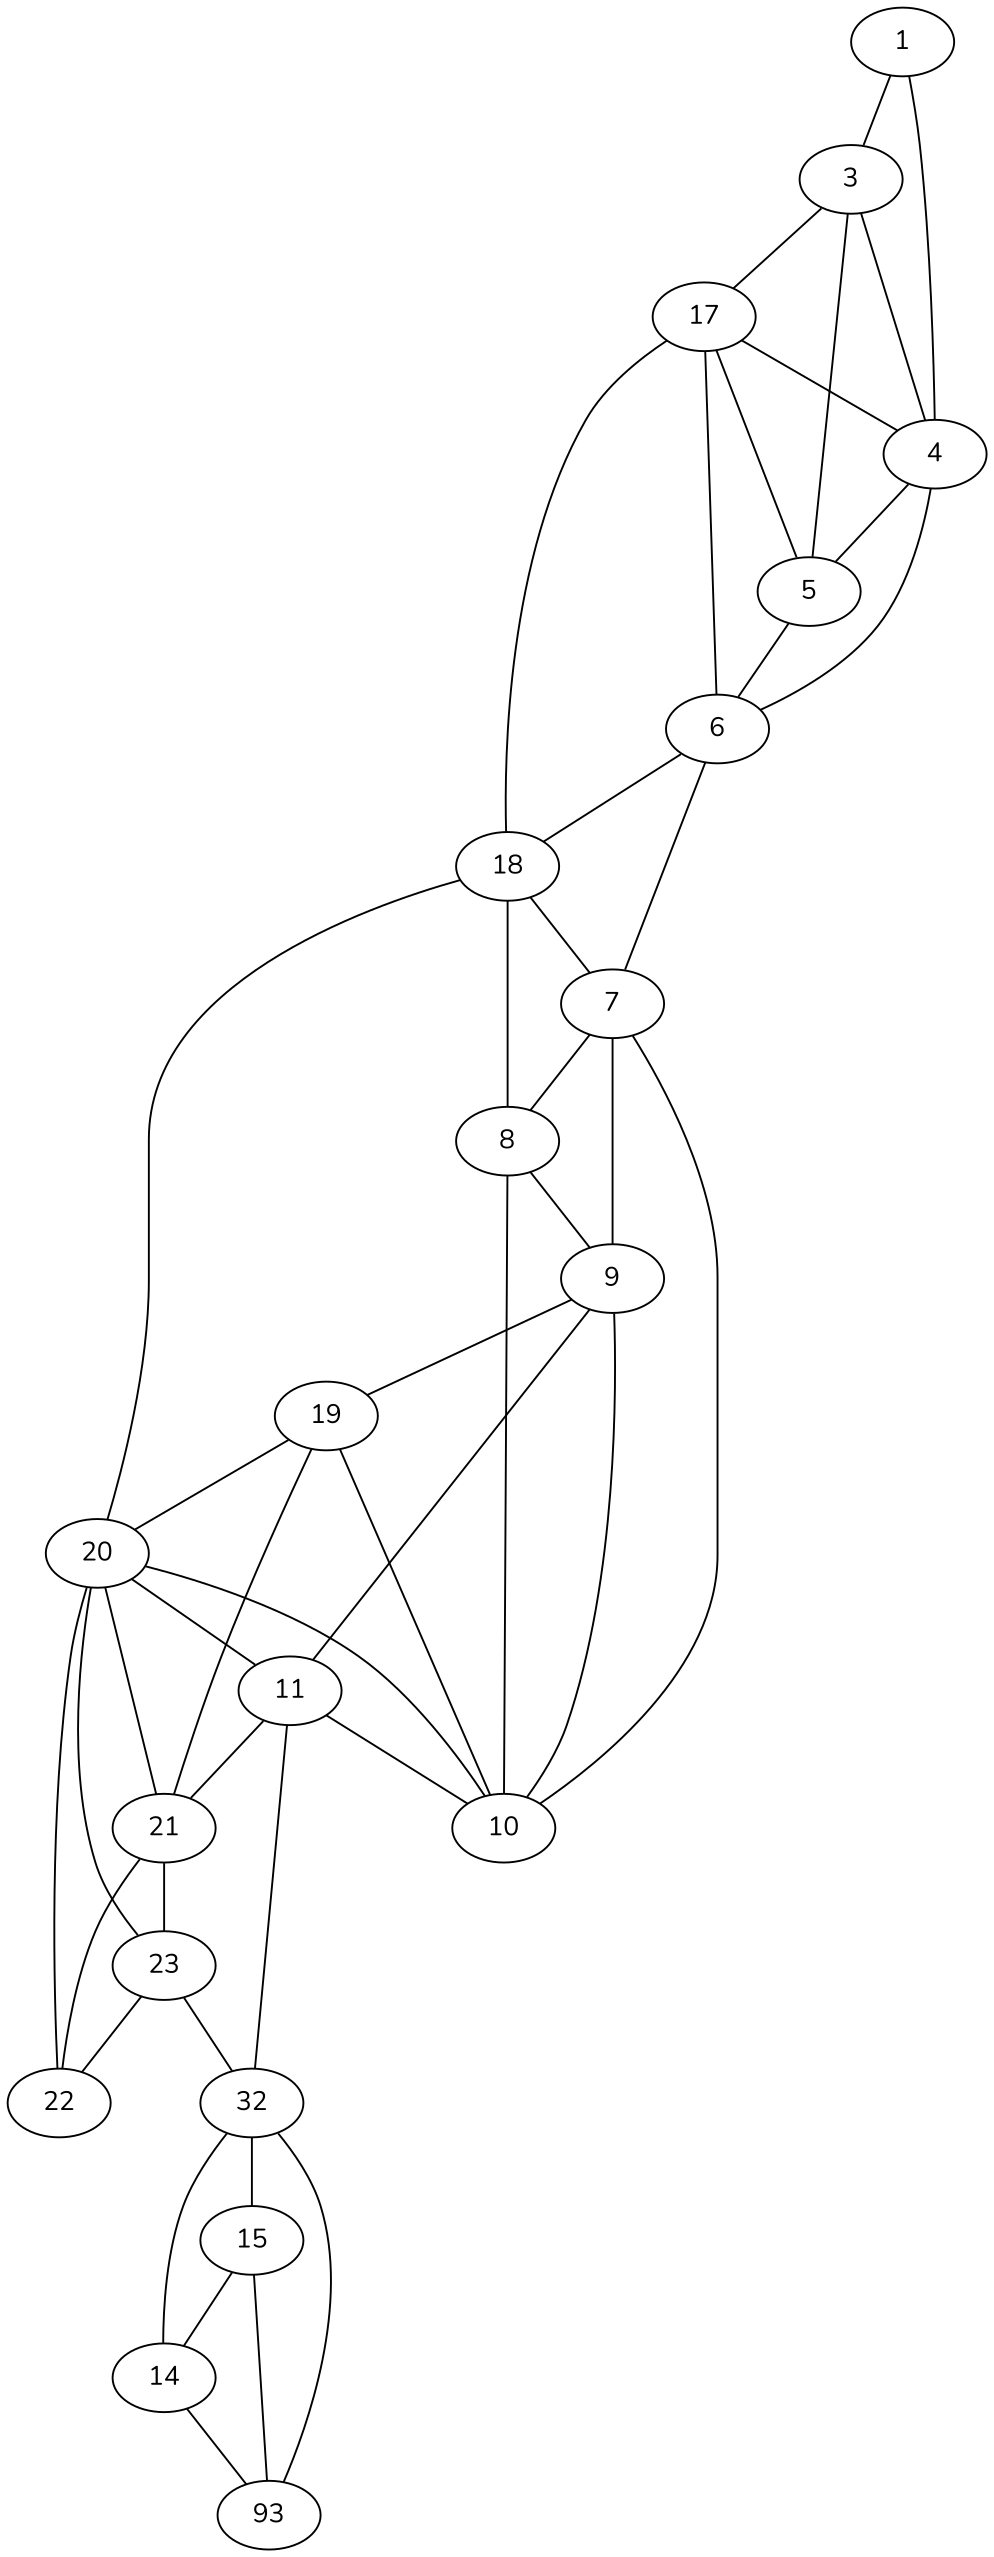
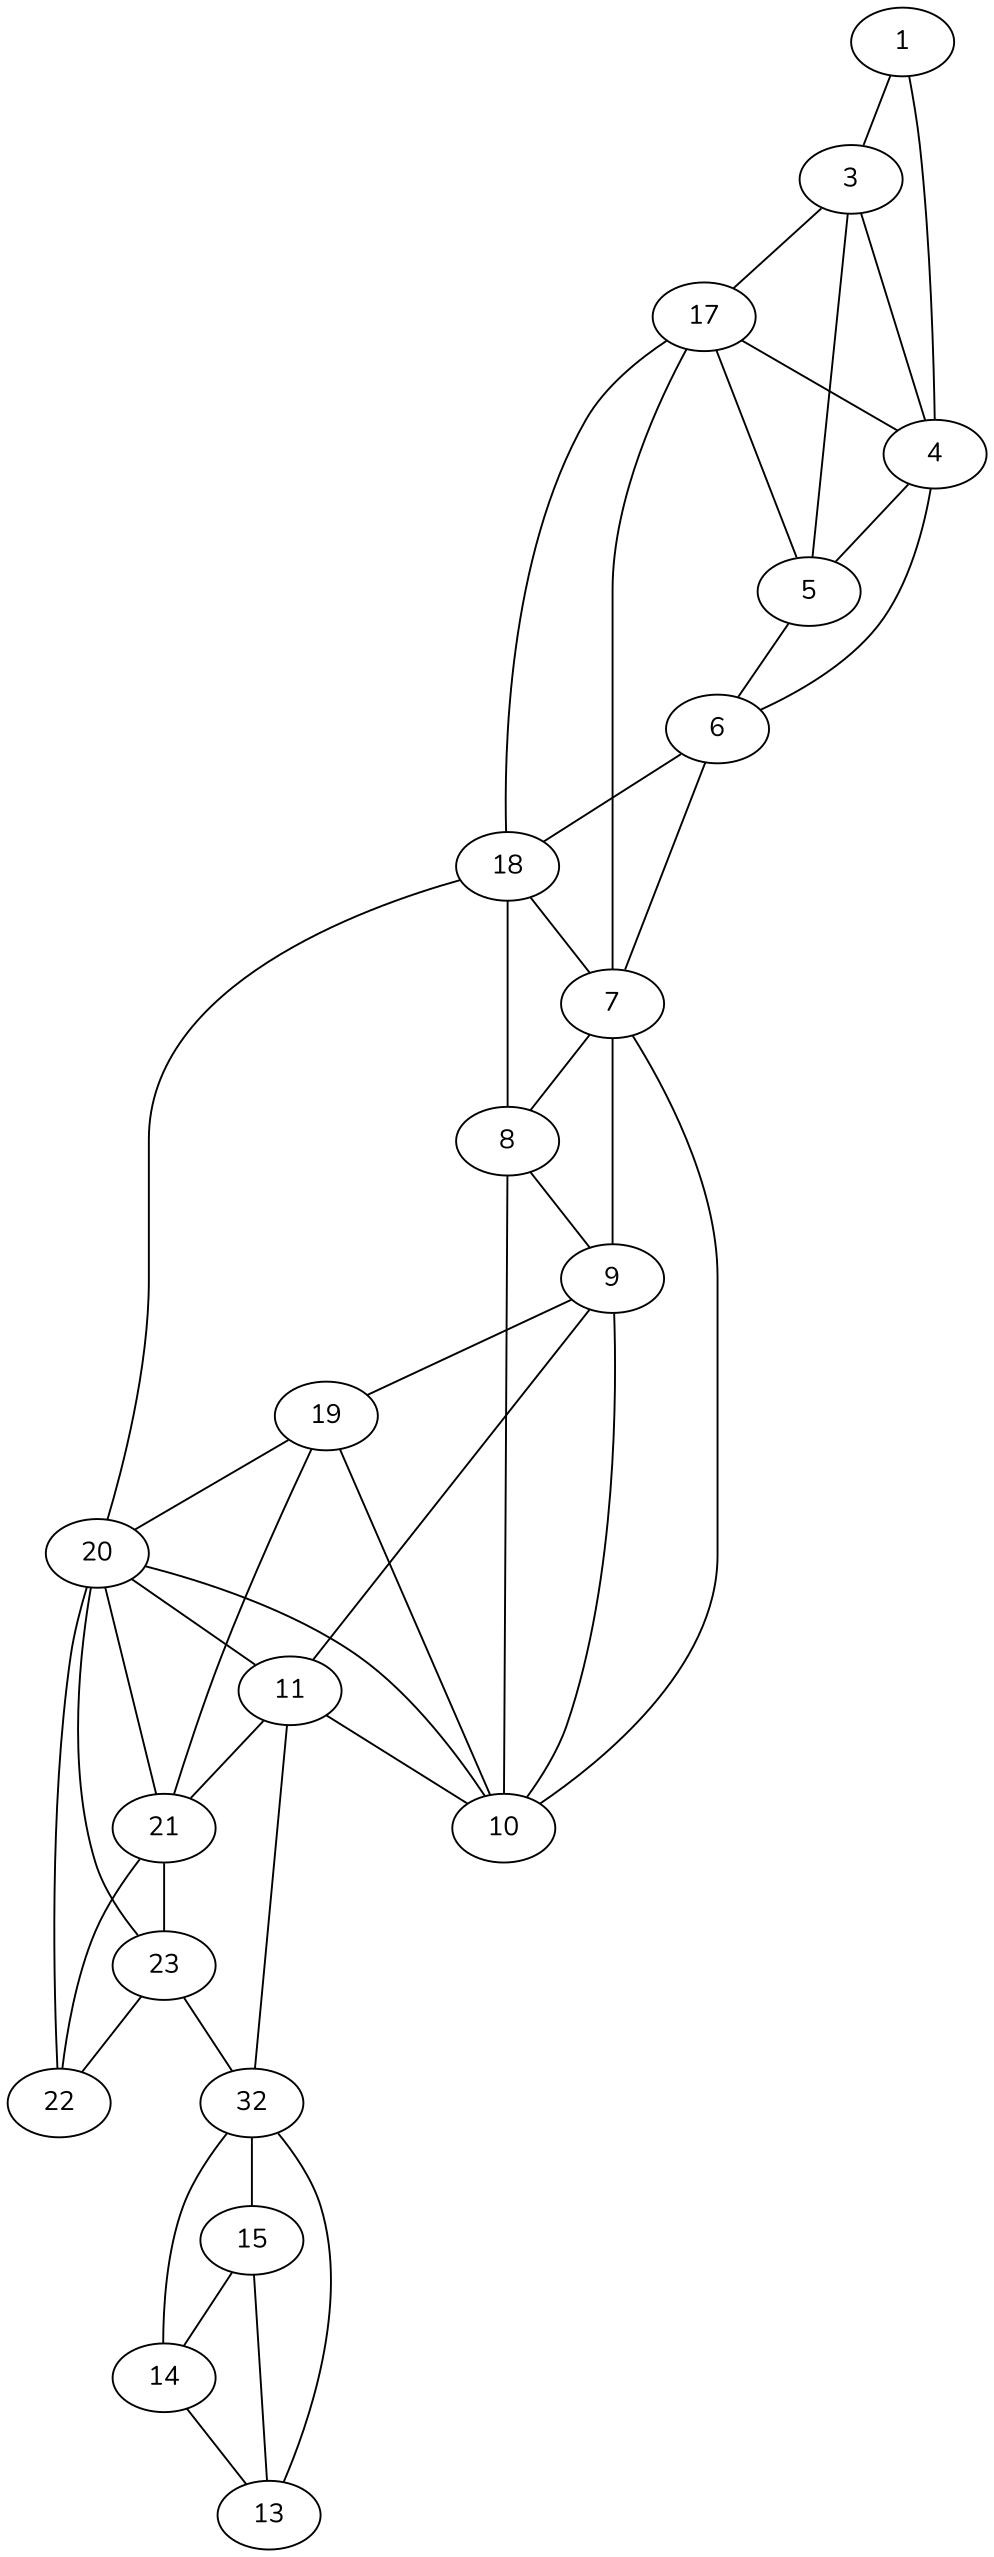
edge "17" -- "6": now "17" -- "7"
node "93": label "93" -> "13"
